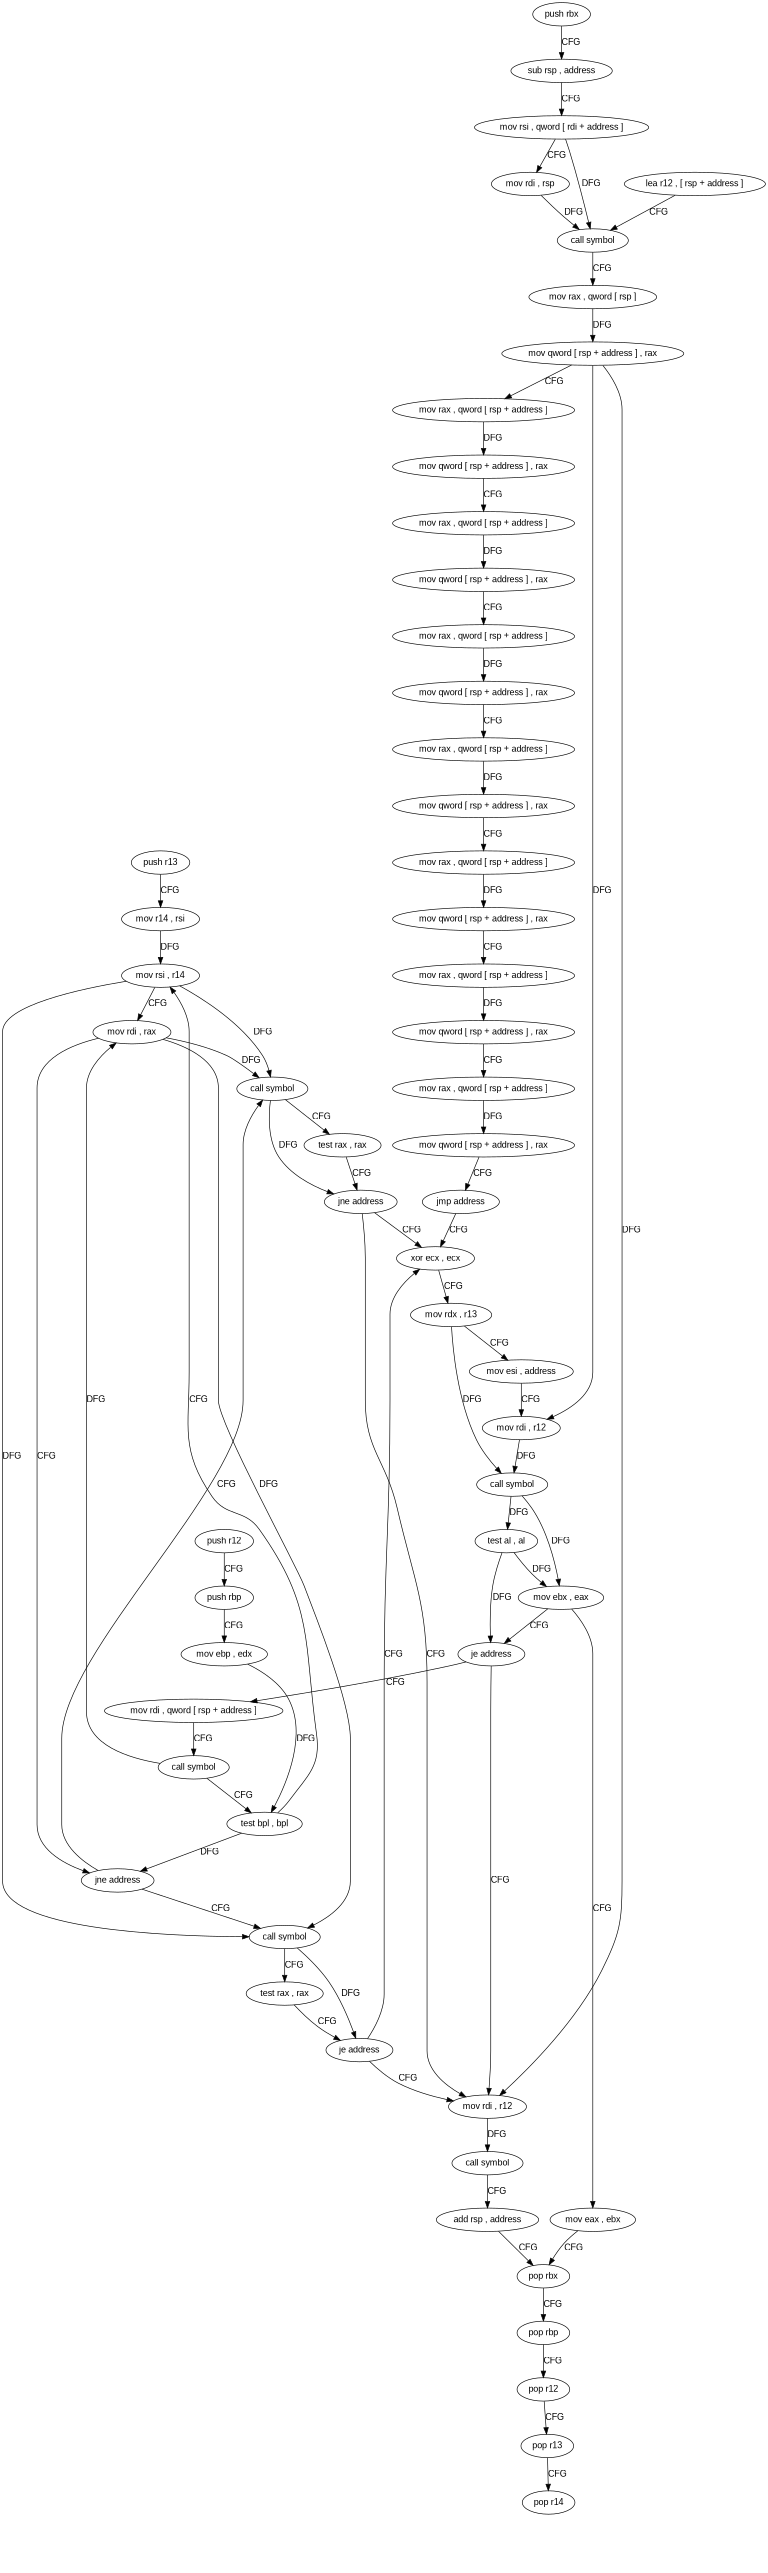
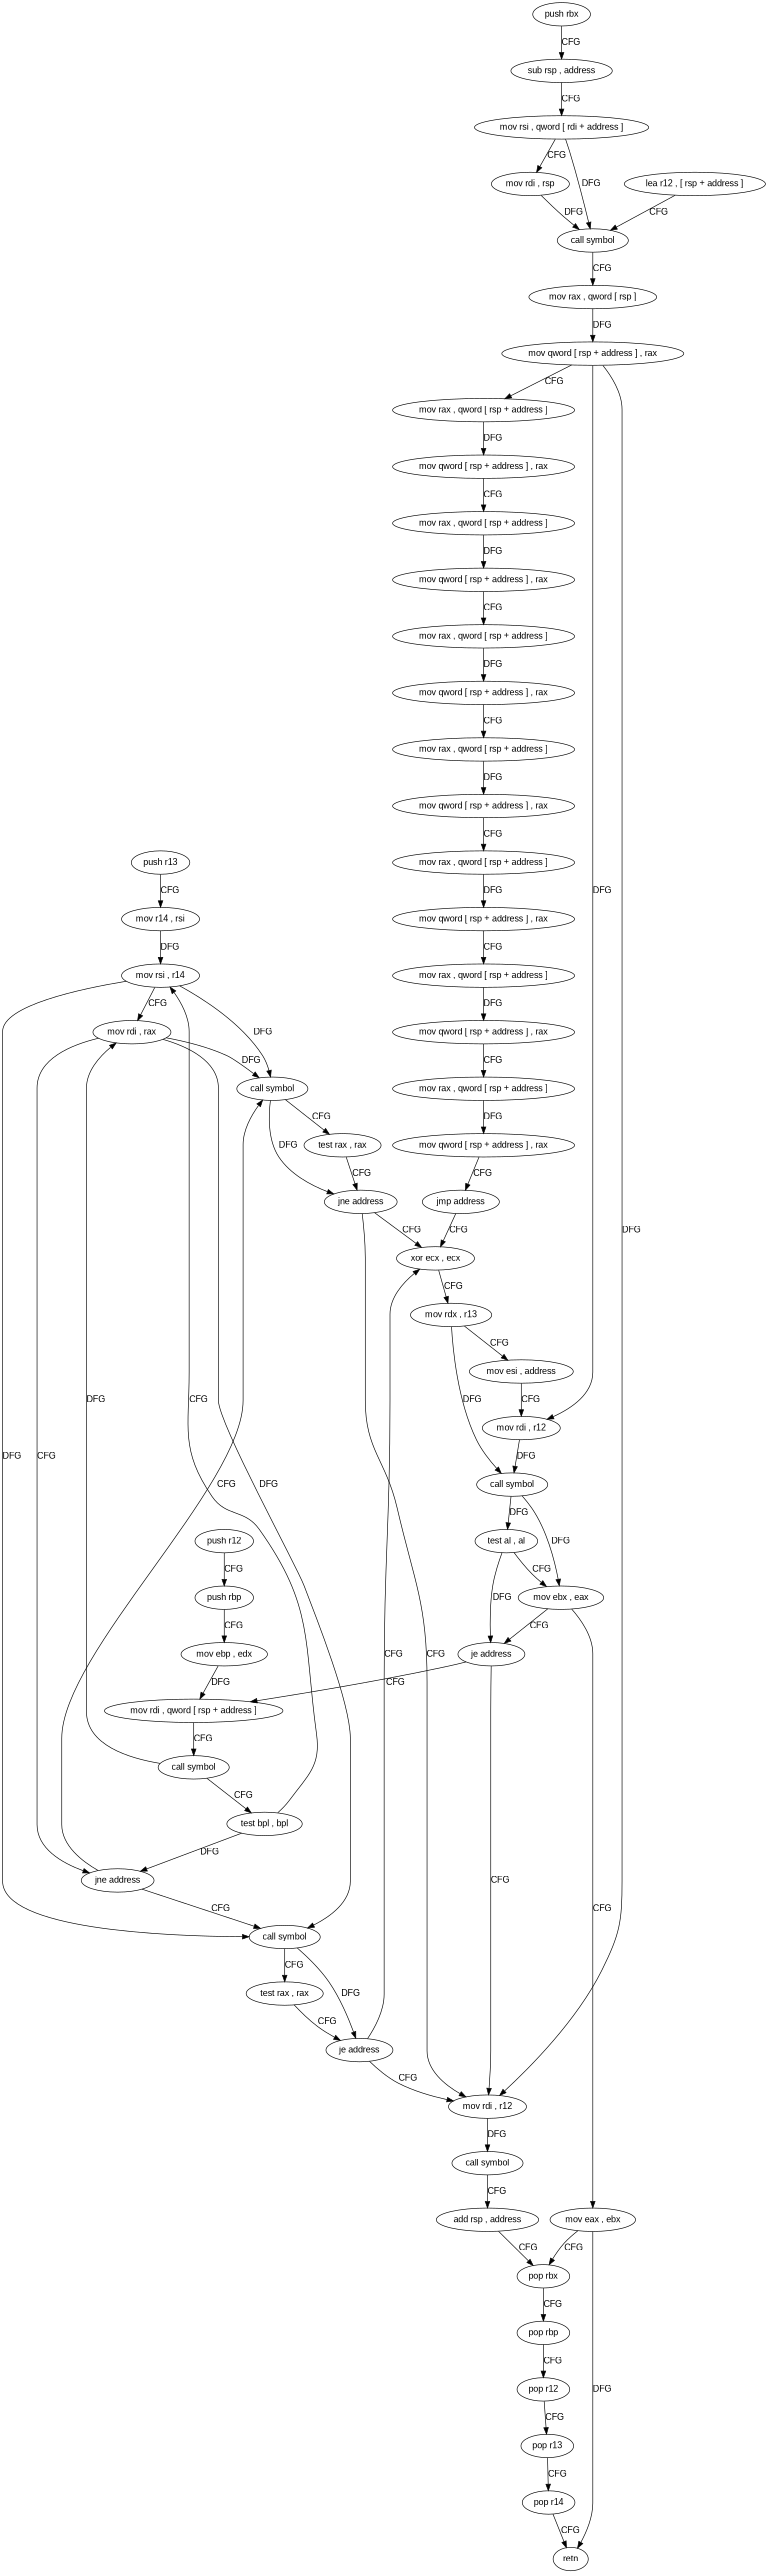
edge "test al , al" -> "mov ebx , eax": label "DFG" -> "CFG"
edge "mov ebp , edx" -> "test bpl , bpl": now "mov ebp , edx" -> "mov rdi , qword [ rsp + address ]"
node "retn": added
